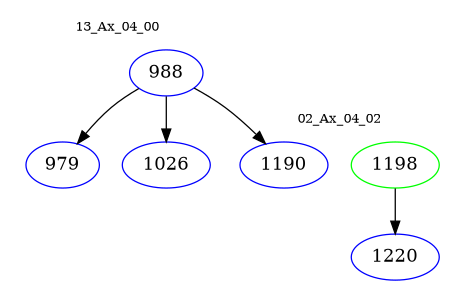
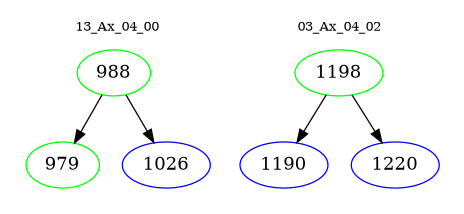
node "988": color blue -> green
edge "988" -> "1190": now "1198" -> "1190"
cluster "02_Ax_04_02": label "02_Ax_04_02" -> "03_Ax_04_02"
node "979": color blue -> green
